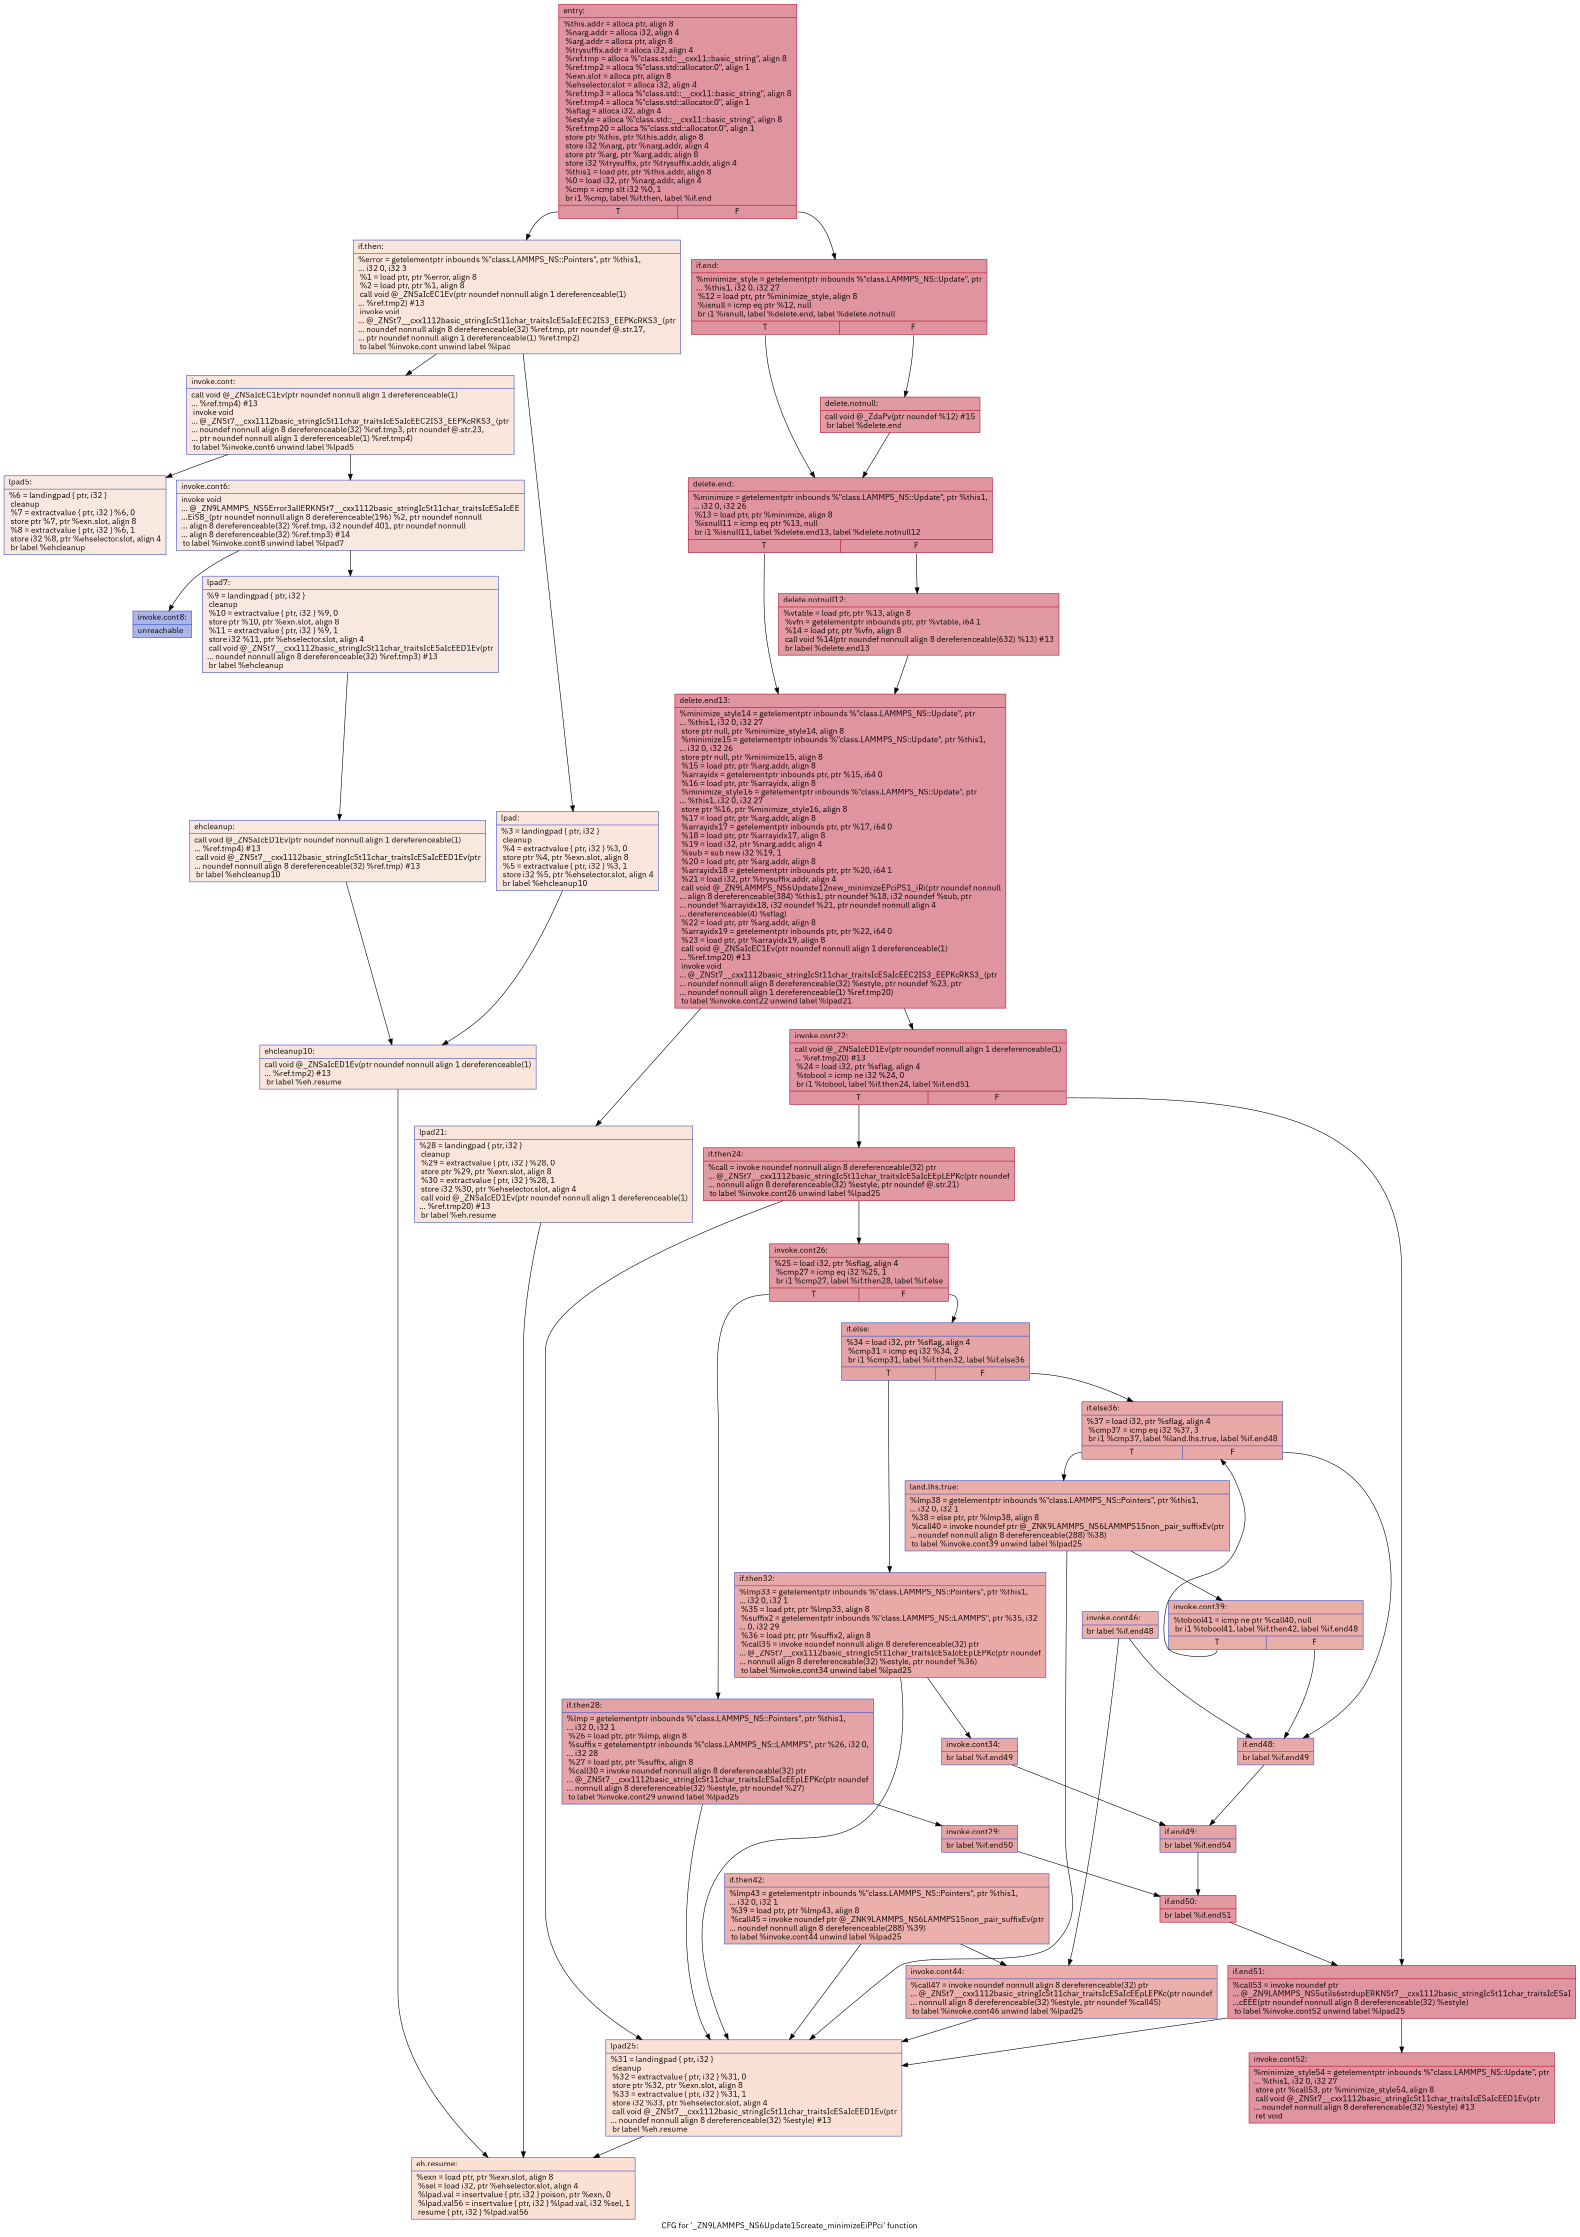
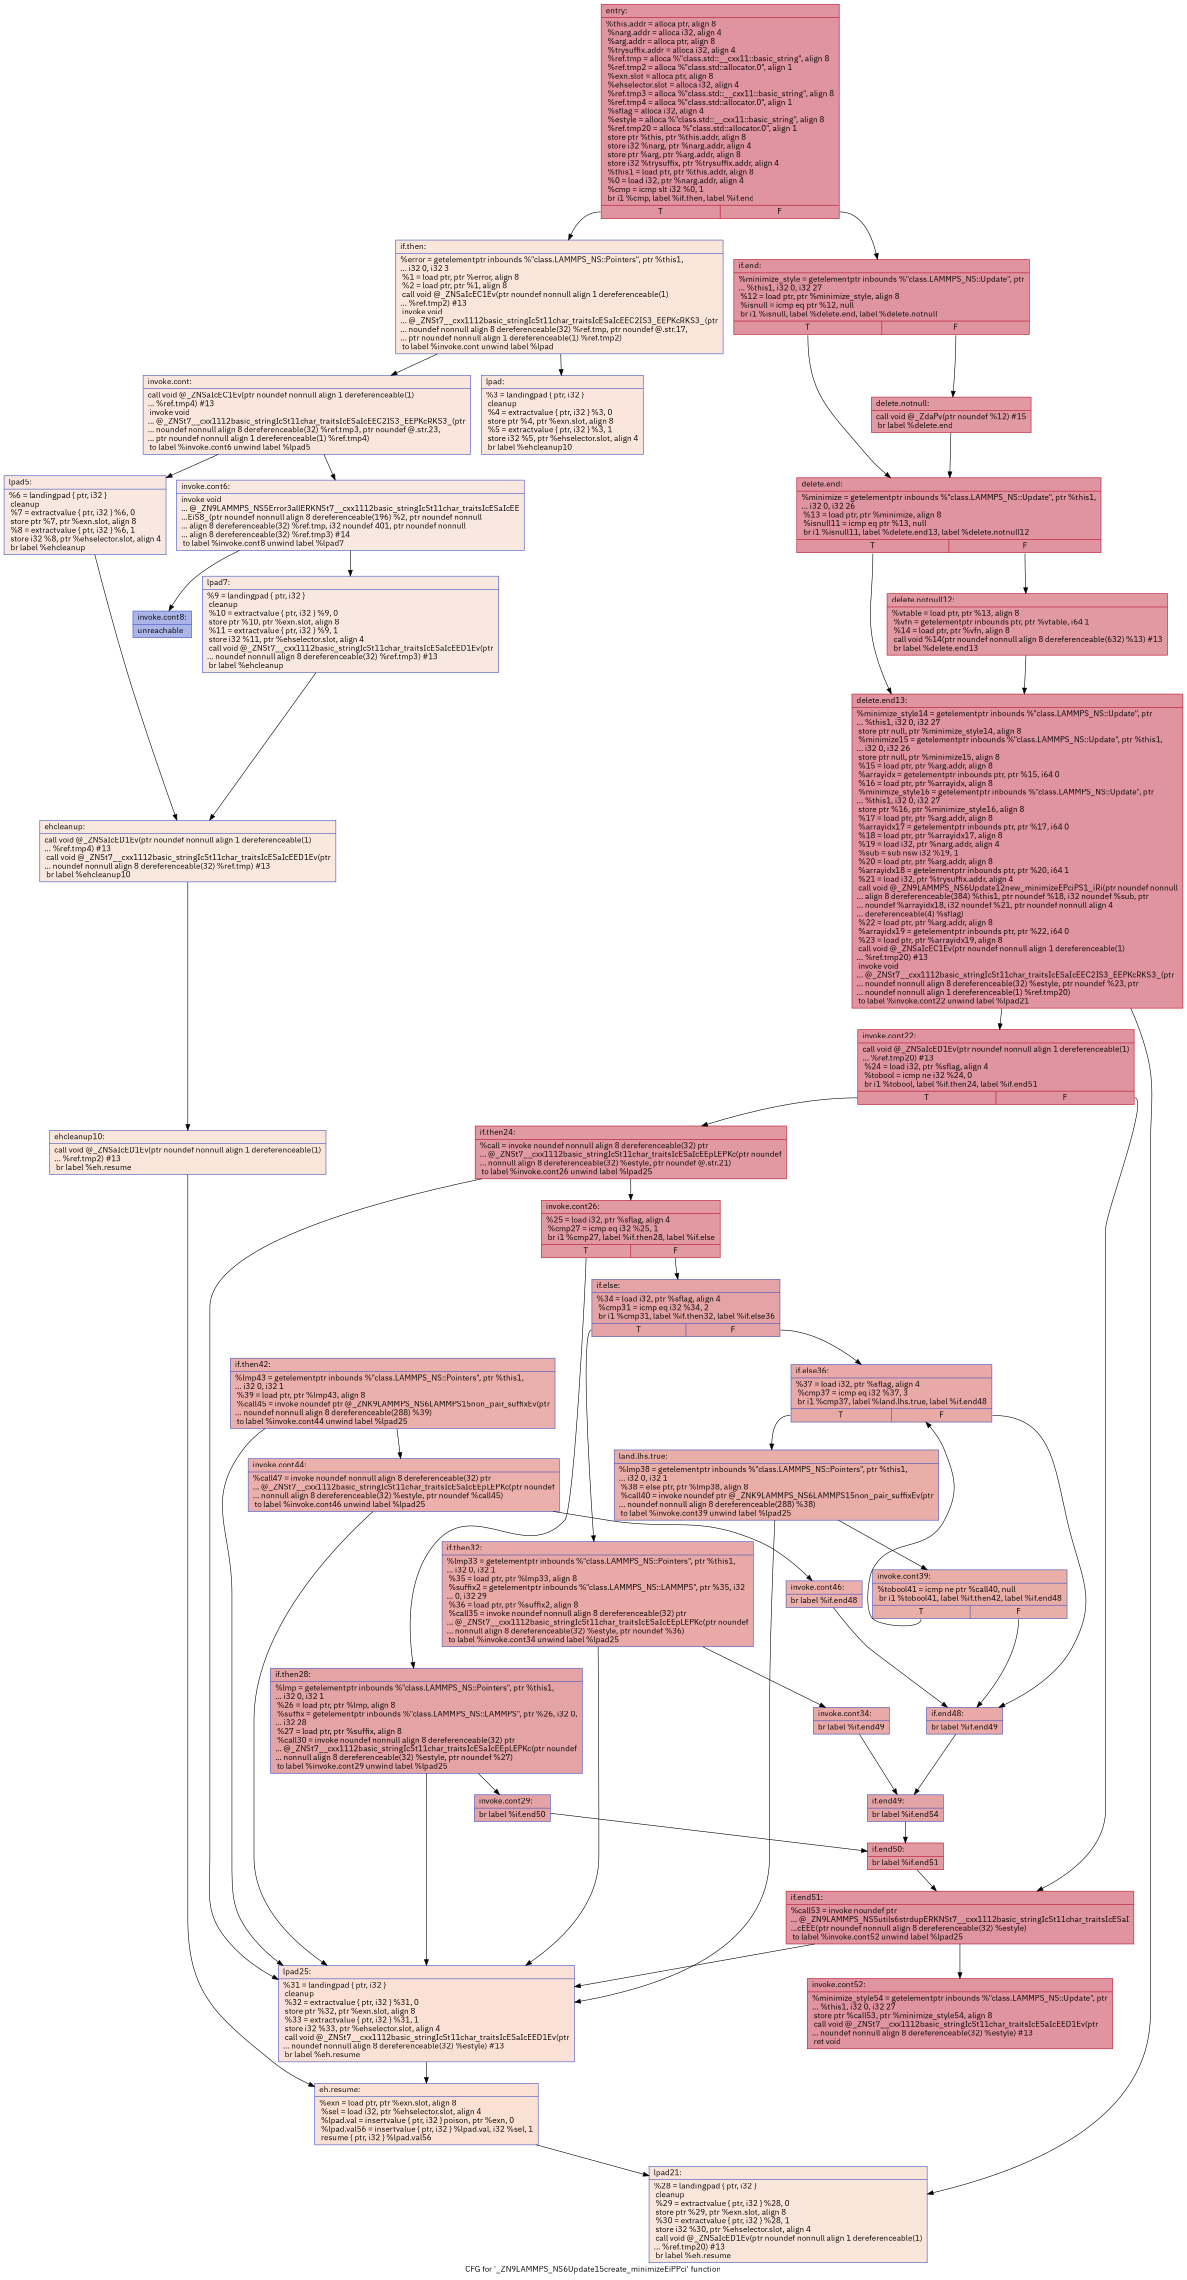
edge "lpad5:" -> "ehcleanup:": added
edge "lpad:" -> "ehcleanup10:": removed
edge "lpad21:" -> "eh.resume:": reversed
edge "invoke.cont46:" -> "invoke.cont44:": reversed
